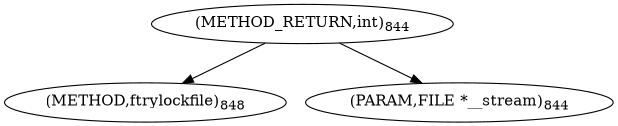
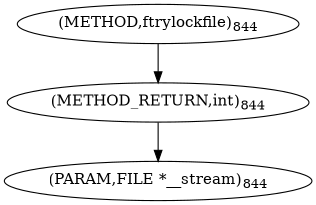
edge "(METHOD_RETURN,int)" -> "(METHOD,ftrylockfile)": reversed
node "(METHOD,ftrylockfile)": text "848" -> "844"
